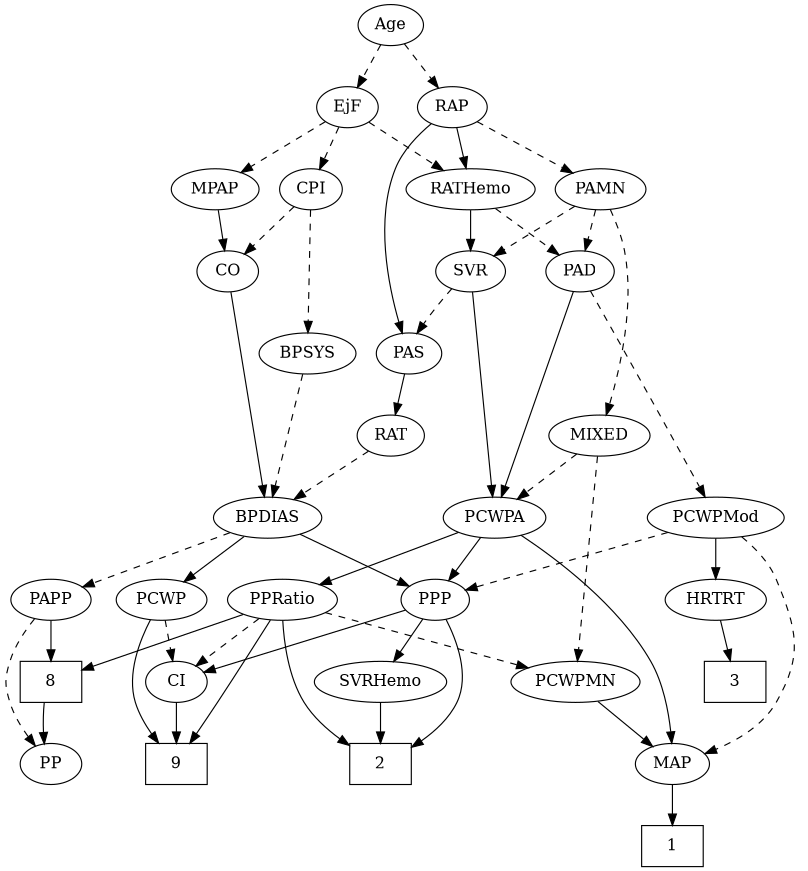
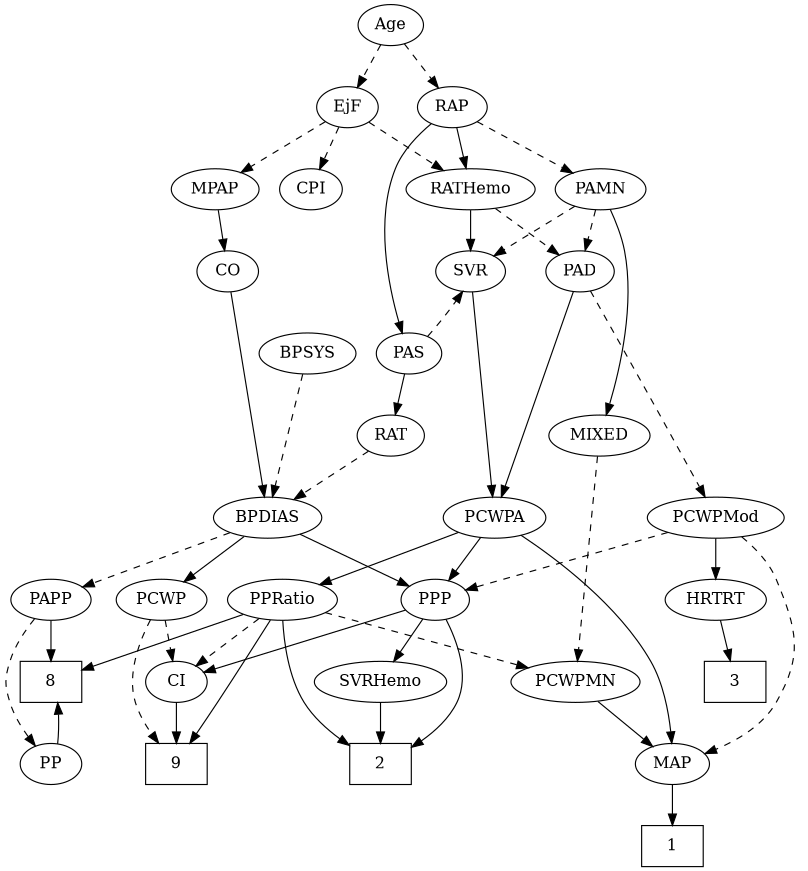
edge "CPI" -> "CO": removed
edge "CPI" -> "BPSYS": removed
edge "SVR" -> "PAS": reversed
edge "PAMN" -> "MIXED": style dashed -> solid
edge "MIXED" -> "PCWPA": removed
edge "PCWP" -> "9": style solid -> dashed
edge "8" -> "PP": reversed
